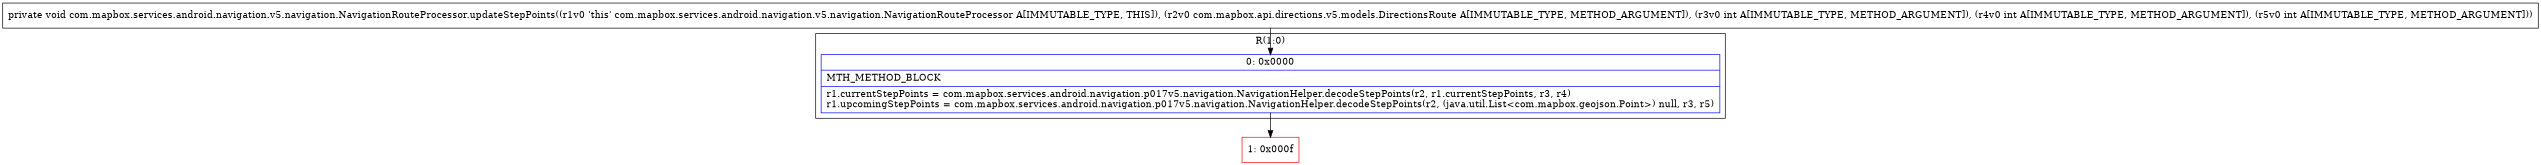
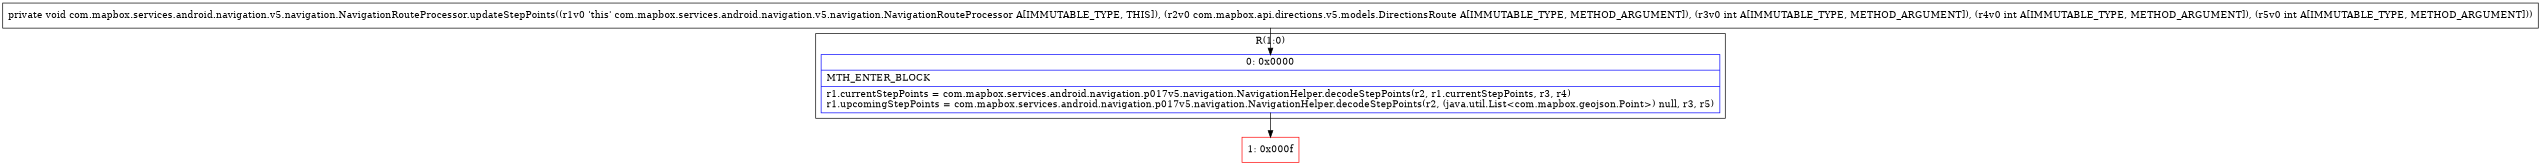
node "0: 0x0000": text "MTH_METHOD_BLOCK" -> "MTH_ENTER_BLOCK"
